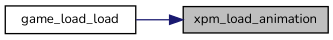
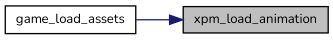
node "game_load_load": label "game_load_load" -> "game_load_assets"
